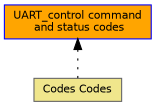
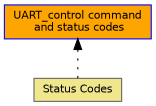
node "Codes Codes": label "Codes Codes" -> "Status Codes"
